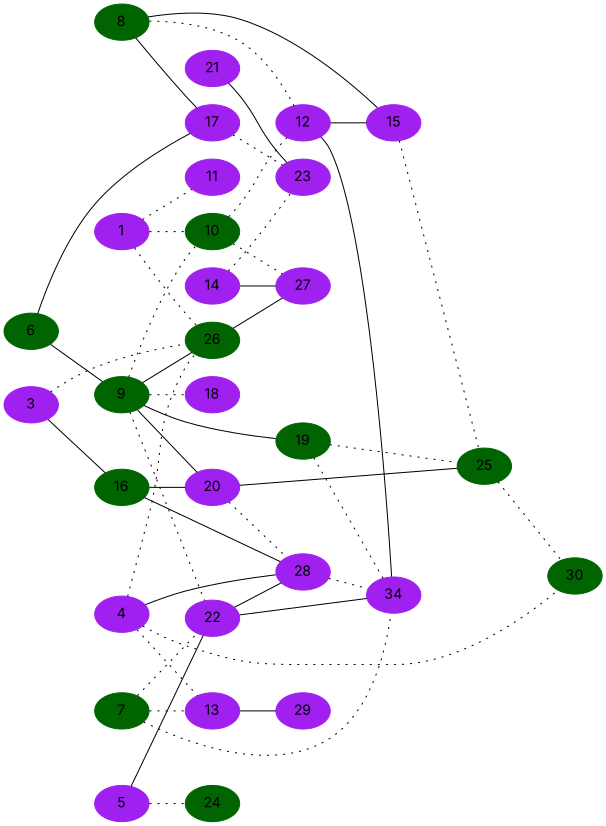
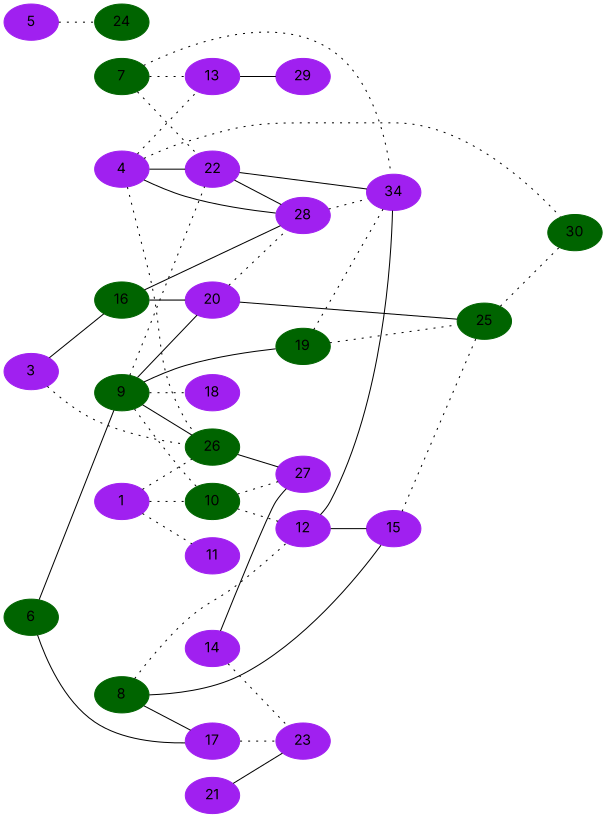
edge "22" -- "5": now "22" -- "4"
